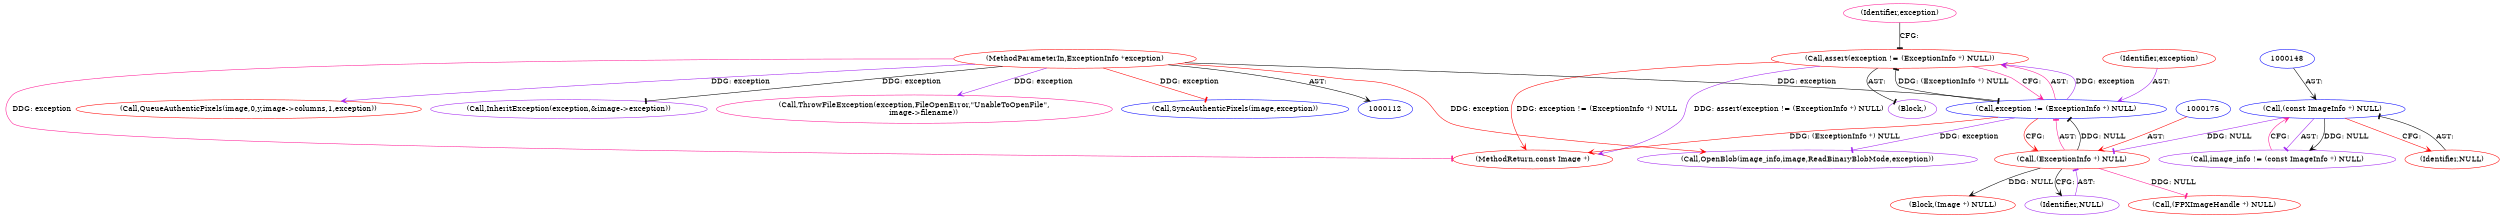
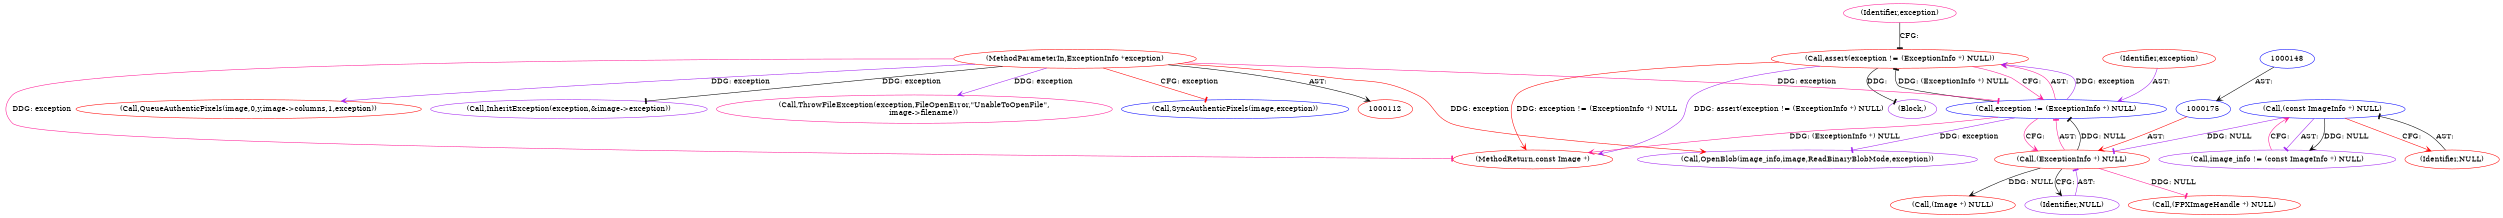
edge "(MethodParameterIn,ExceptionInfo *exception)" -> "(Call,exception != (ExceptionInfo *) NULL)": color black -> deeppink
edge "(MethodParameterIn,ExceptionInfo *exception)" -> "(Call,SyncAuthenticPixels(image,exception))": label "DDG: exception" -> "CFG: exception"
edge "(Call,assert(exception != (ExceptionInfo *) NULL))" -> "(Block,)": label "AST: " -> "DDG: "
edge "1000148" -> "(Call,(const ImageInfo *) NULL)": now "1000148" -> "1000175"
node "1000112": color blue -> red
edge "(Call,exception != (ExceptionInfo *) NULL)" -> "(MethodReturn,const Image *)": color red -> deeppink
edge "(Call,exception != (ExceptionInfo *) NULL)" -> "(Call,(ExceptionInfo *) NULL)": color red -> deeppink
node "(Block,(Image *) NULL)": label "(Block,(Image *) NULL)" -> "(Call,(Image *) NULL)"
